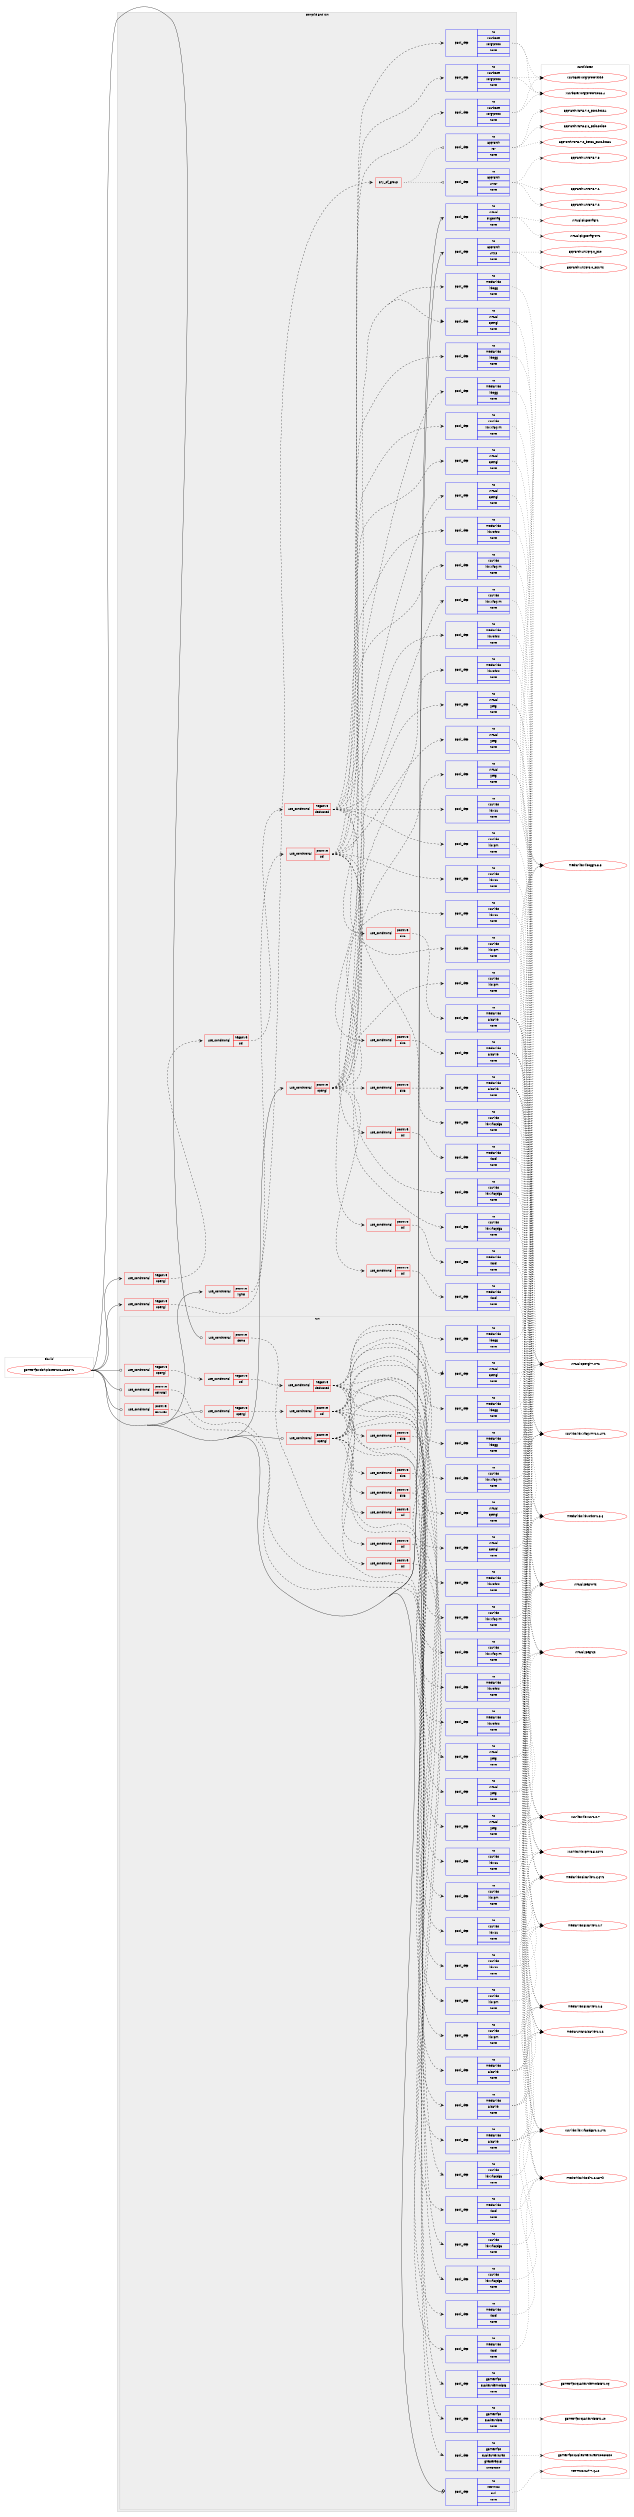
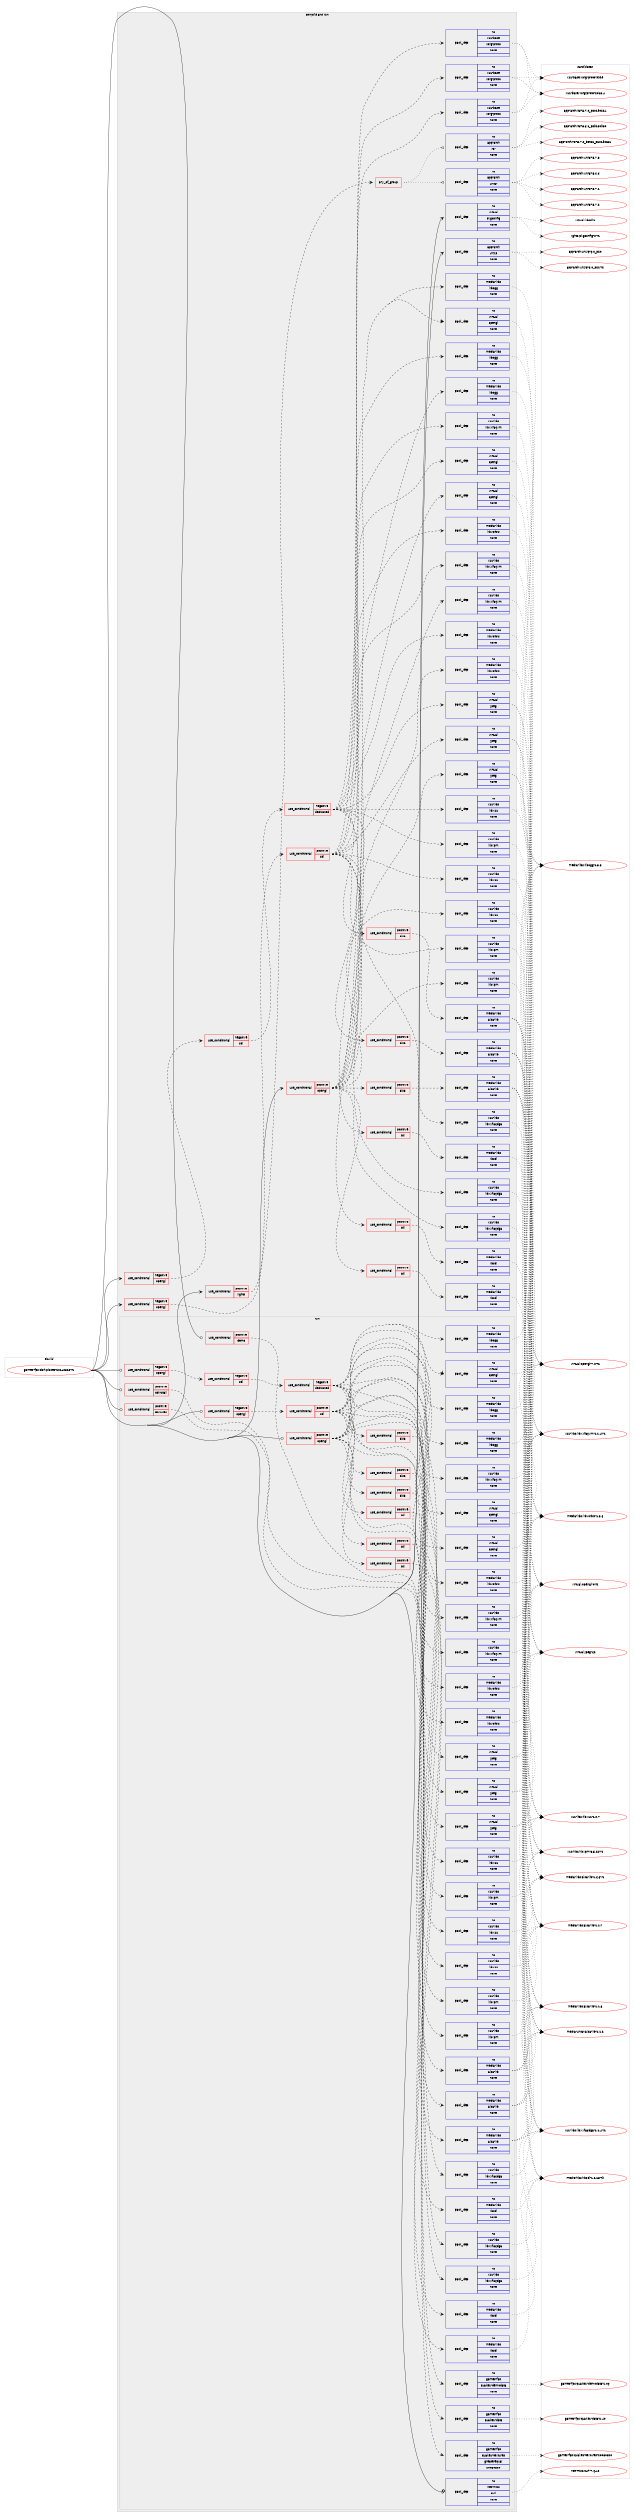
node "app-arch/unrar-5.6.6": added
node "virtual/pkgconfig-1": label "virtual/pkgconfig-1" -> "virtual/libsdl-1"
node "virtual/pkgconfig-0-r1": label "virtual/pkgconfig-0-r1" -> "lights/pkgconfig-0-r1"
node "virtual/jpeg-0-r2": label "virtual/jpeg-0-r2" -> "virtual/opengl-0-r2"
